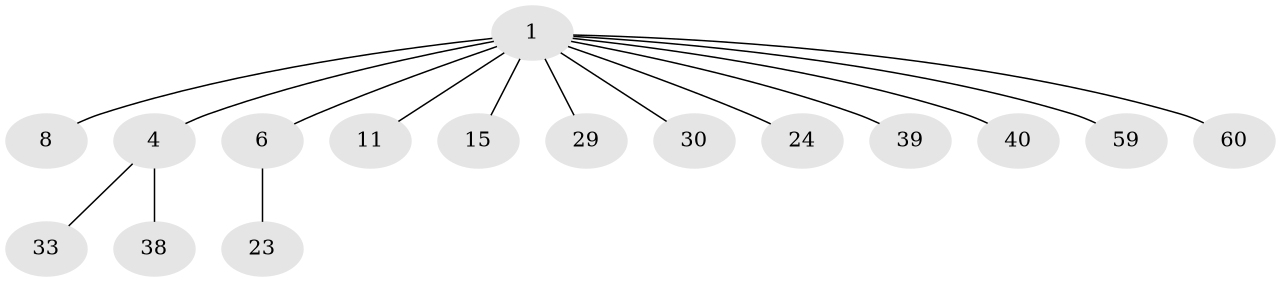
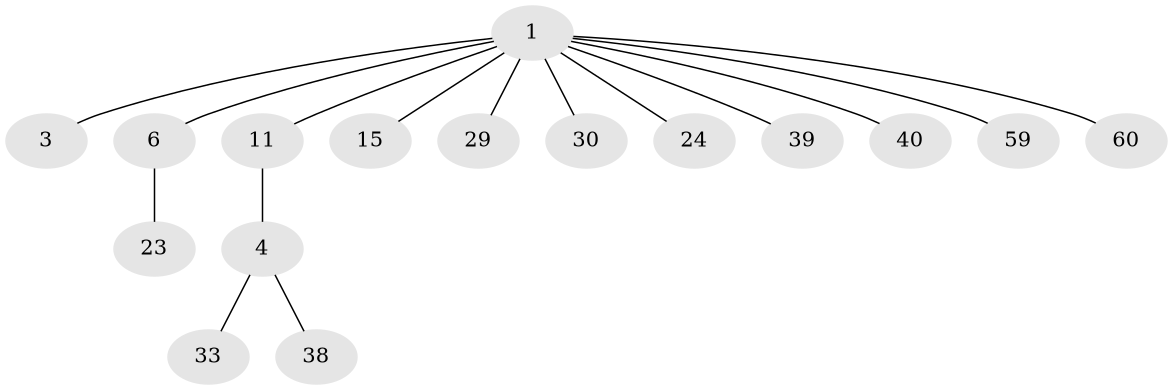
edge "1" -- "4": now "11" -- "4"
node "8": label "8" -> "3"
